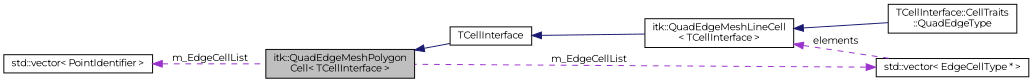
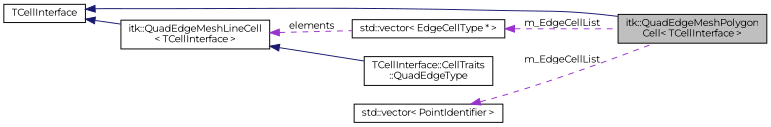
edge "TCellInterface" -> "itk::QuadEdgeMeshPolygon Cell< TCellInterface >": reversed
